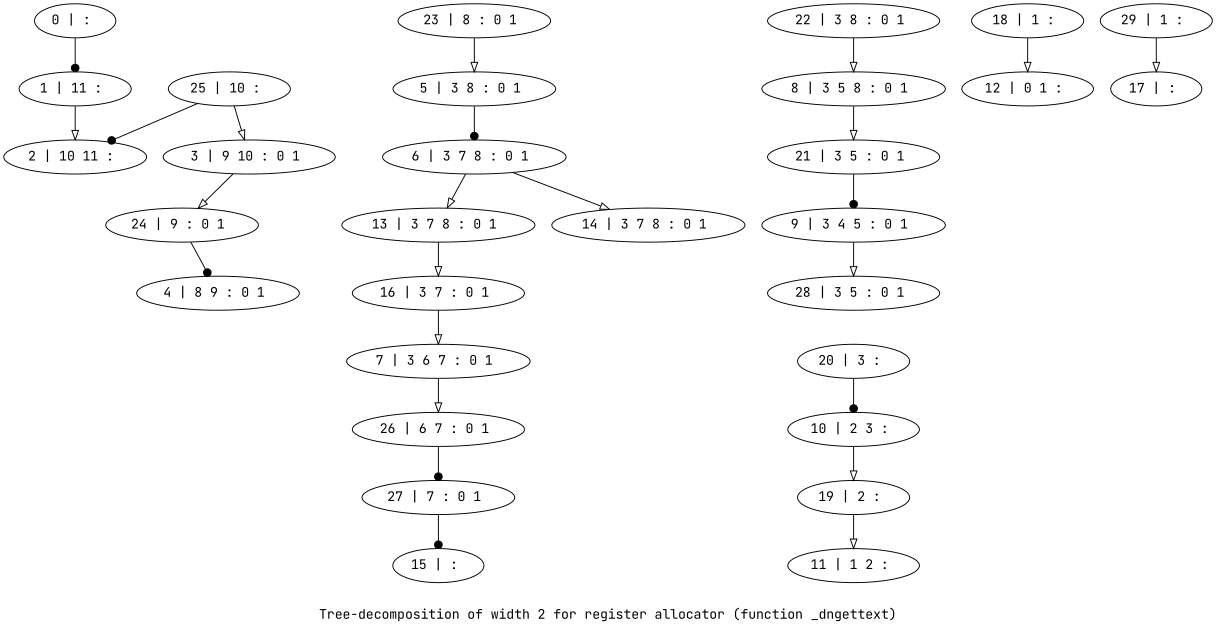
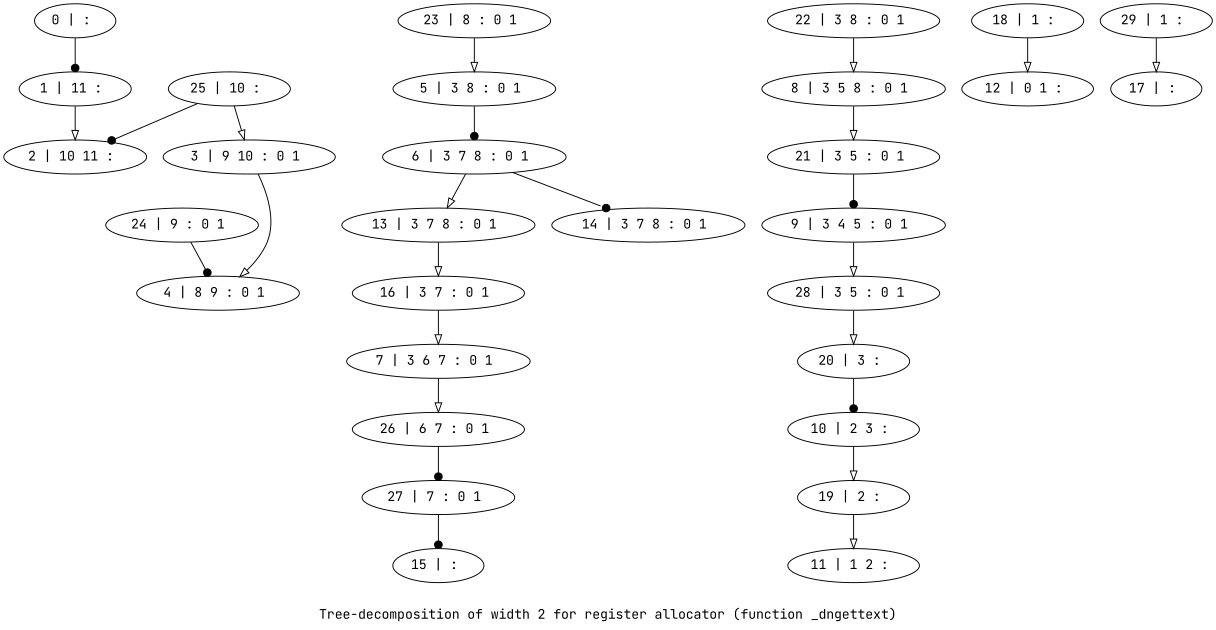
edge "3 | 9 10 : 0 1" -> "24 | 9 : 0 1": now "3 | 9 10 : 0 1" -> "4 | 8 9 : 0 1"
edge "6 | 3 7 8 : 0 1" -> "14 | 3 7 8 : 0 1": arrowhead onormal -> dot
edge "28 | 3 5 : 0 1" -> "20 | 3 :": added
